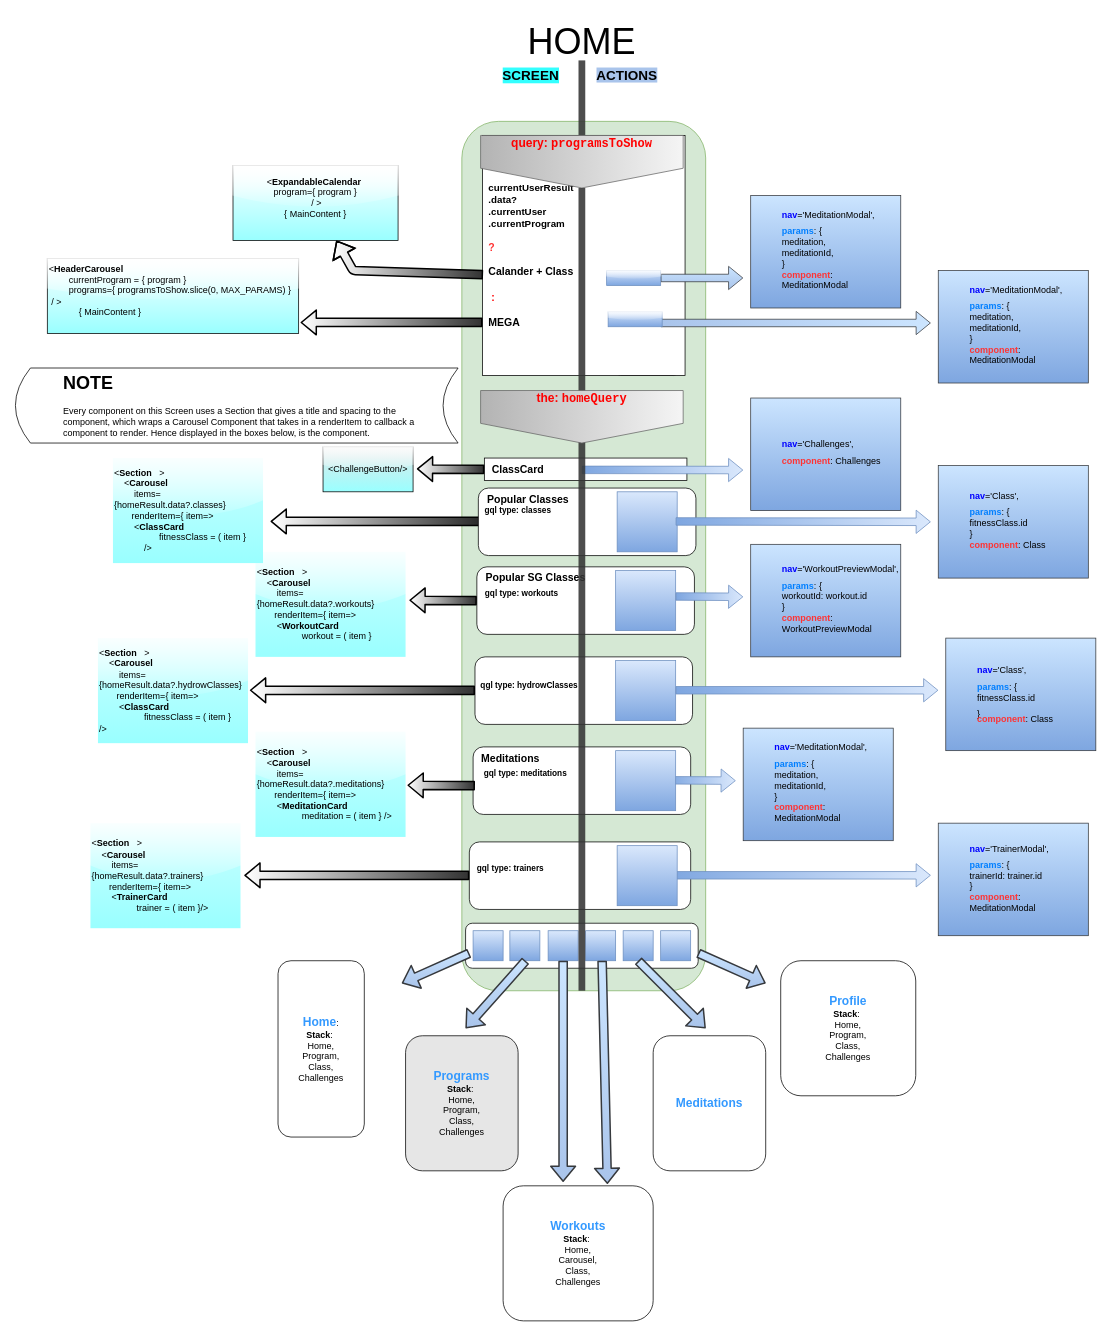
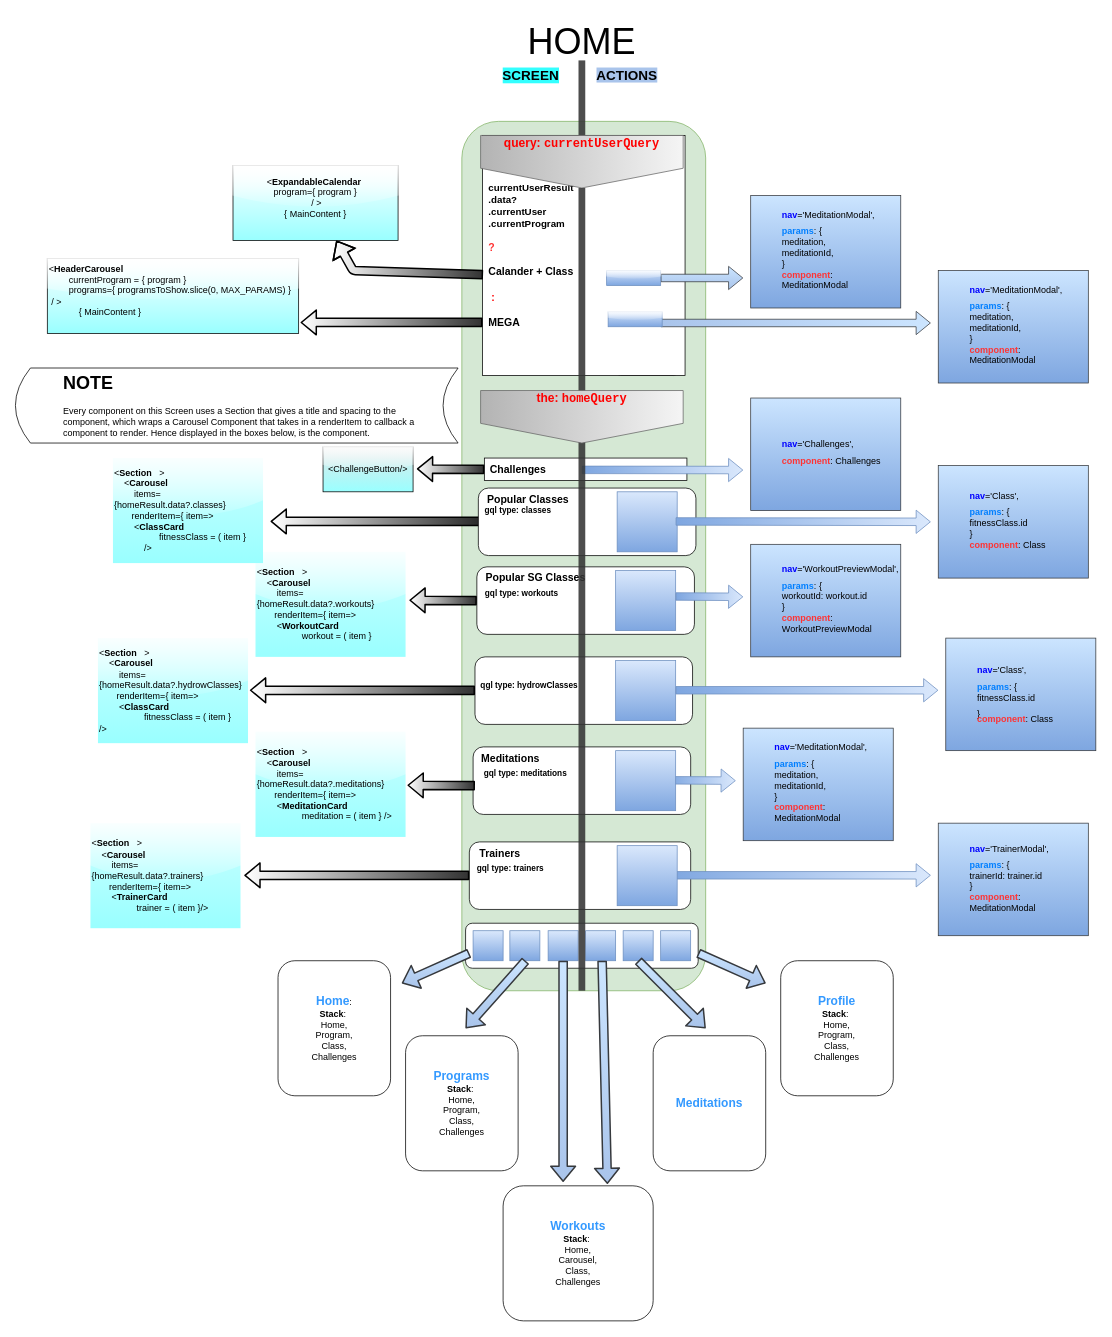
node "query: programsToShow": label "query: programsToShow" -> "query: currentUserQuery"
node "ClassCard": label "ClassCard" -> "Challenges"
node "Trainers": added
node "Profile Stack: Home, Program, Class, Challenges": size 135x135 -> 113x135
node "Home: Stack: Home, Program, Class, Challenges": size 86x176 -> 113x135
node "Programs Stack: Home, Program, Class, Challenges": fillcolor #e6e6e6 -> #ffffff
